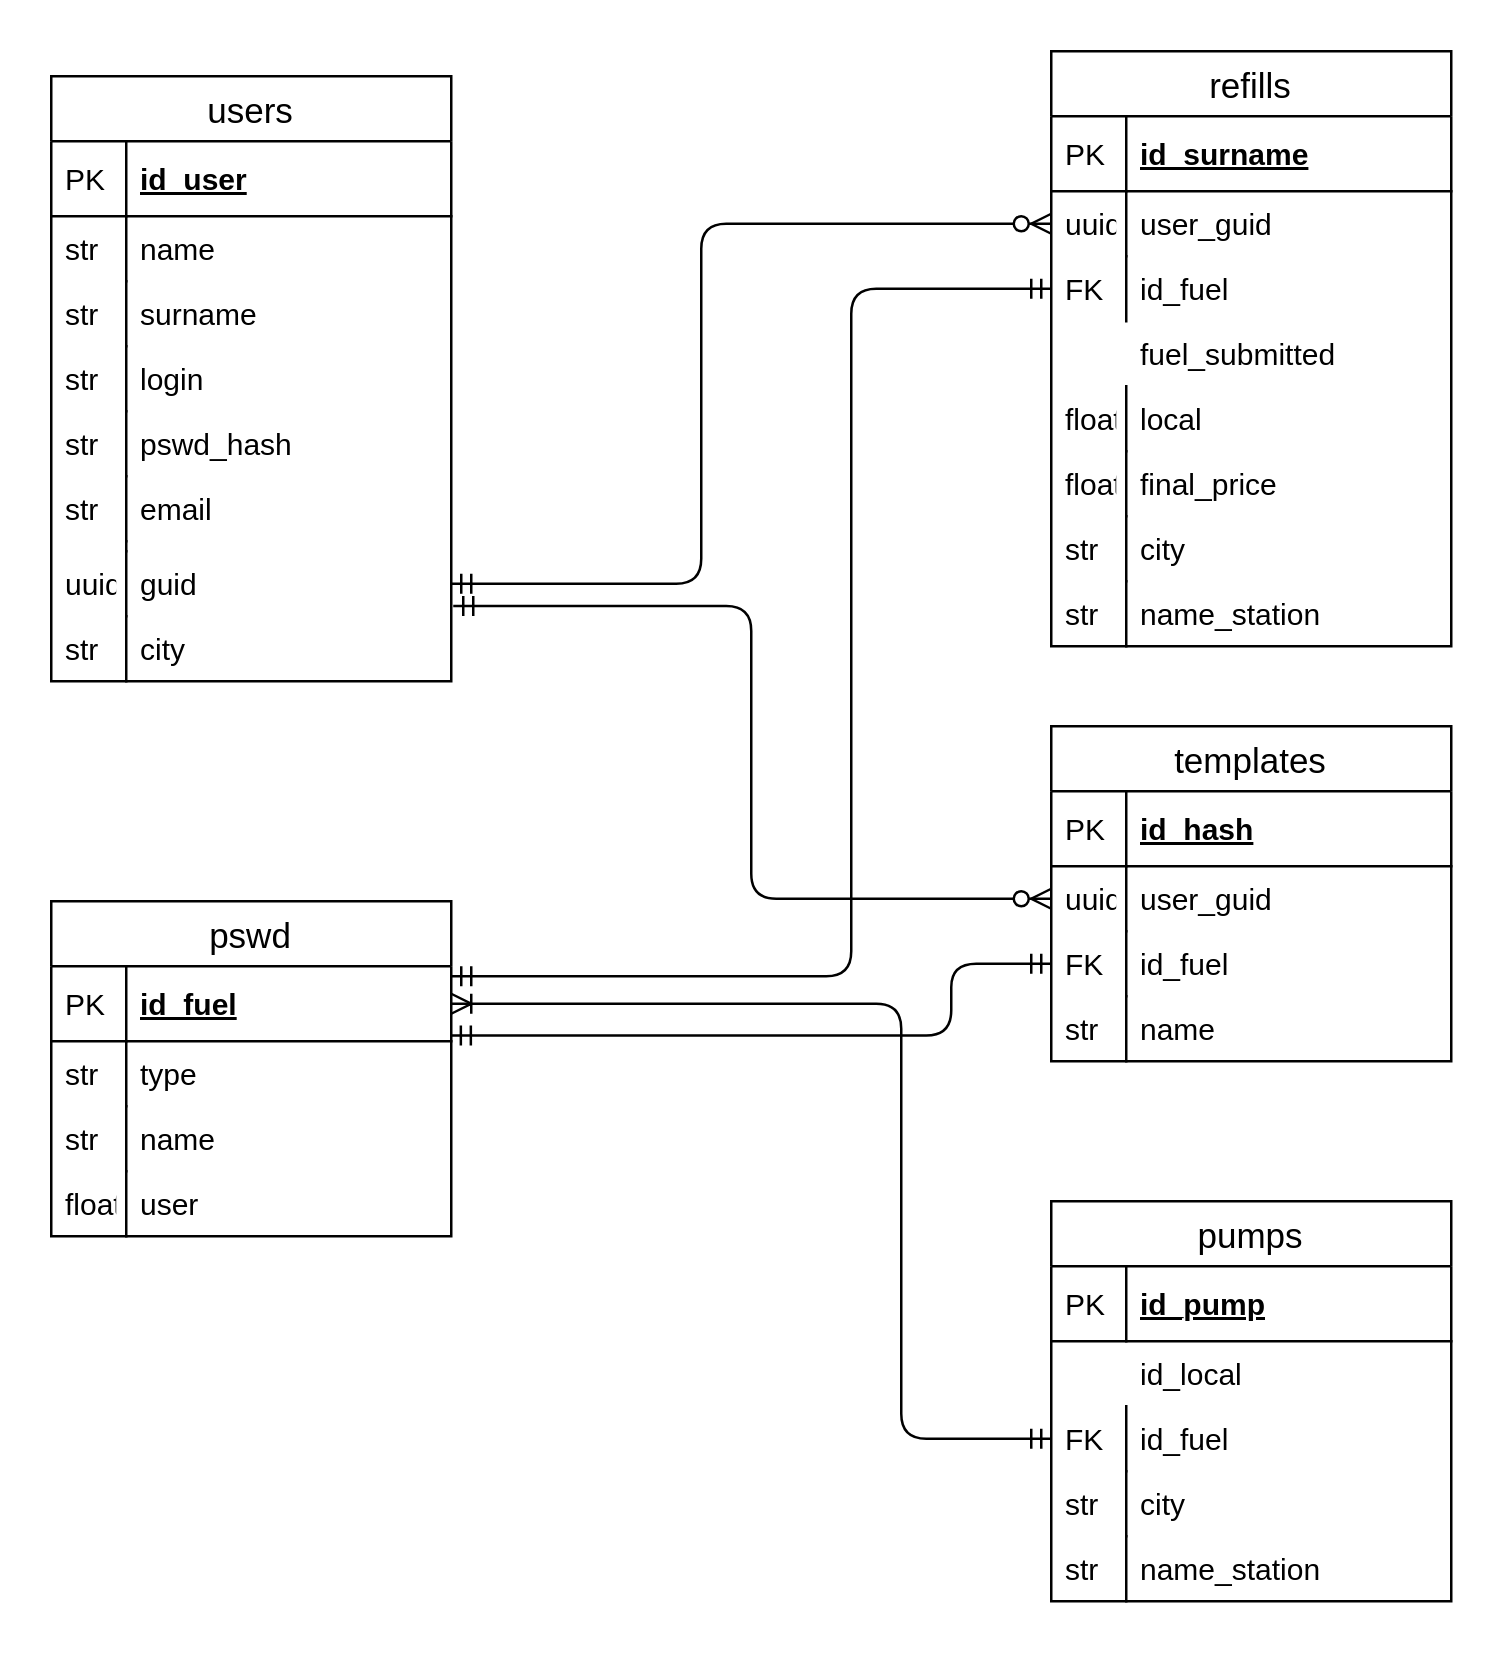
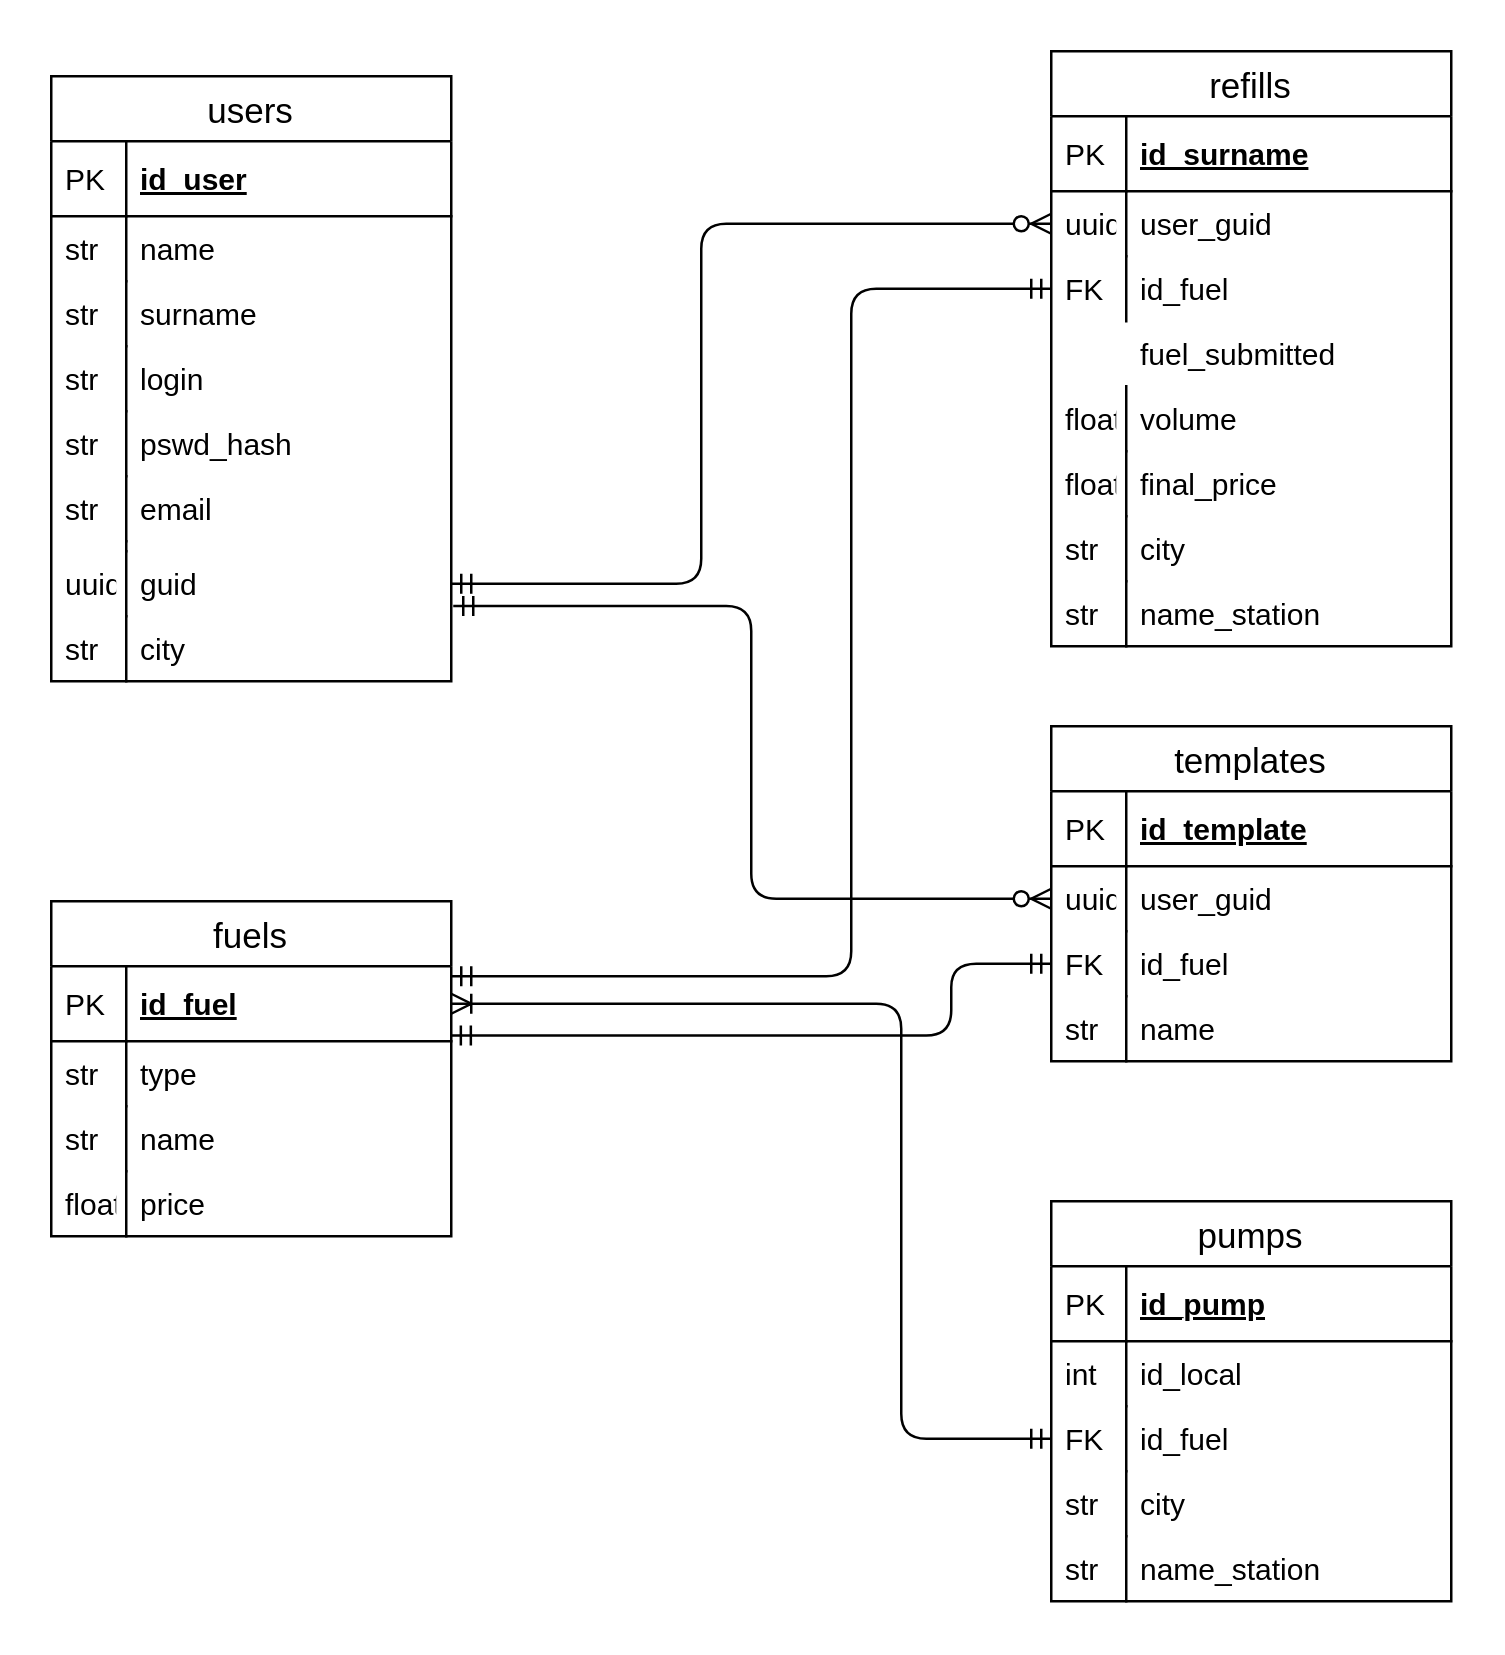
node "local": label "local" -> "volume"
node "id_hash": label "id_hash" -> "id_template"
node "pswd": label "pswd" -> "fuels"
node "user": label "user" -> "price"
node "int": added
